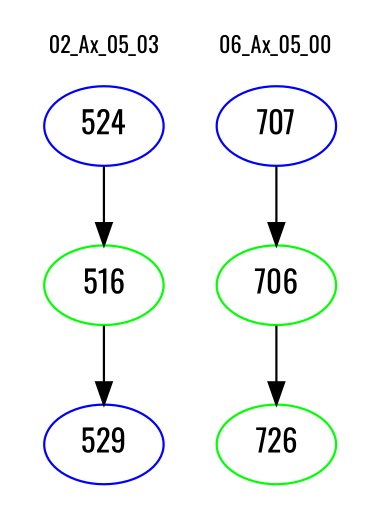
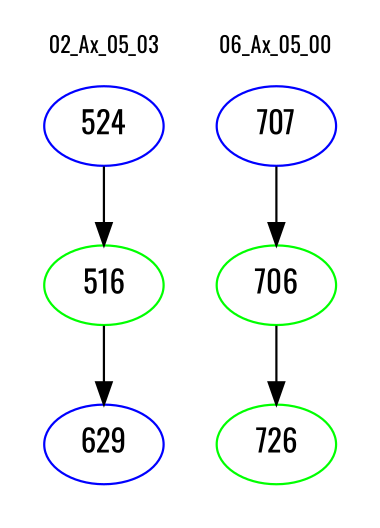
node "529": label "529" -> "629"
